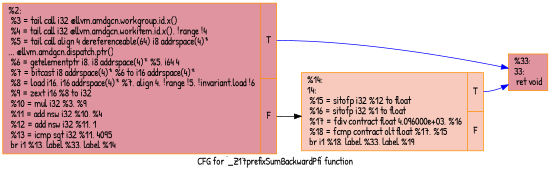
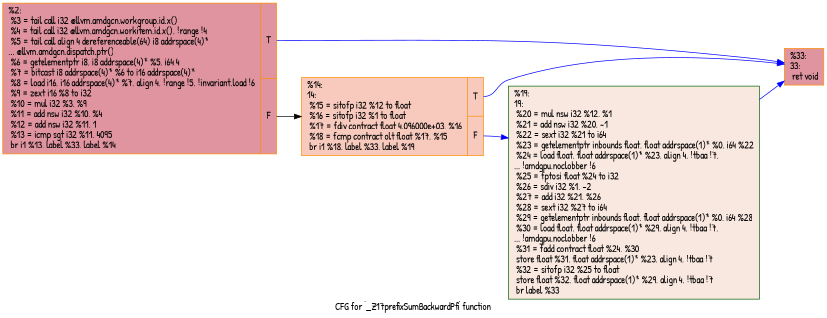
node "%19:": added
